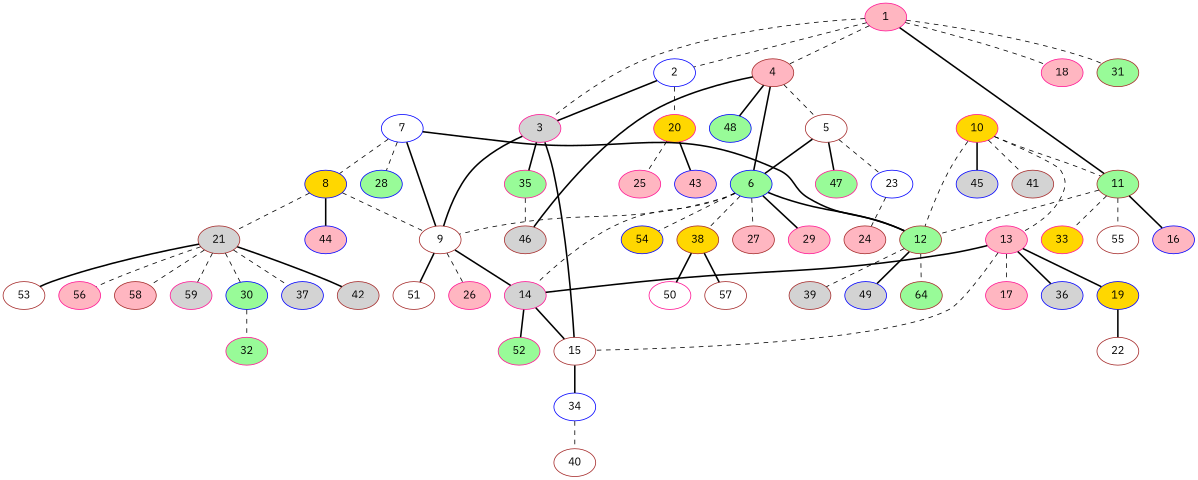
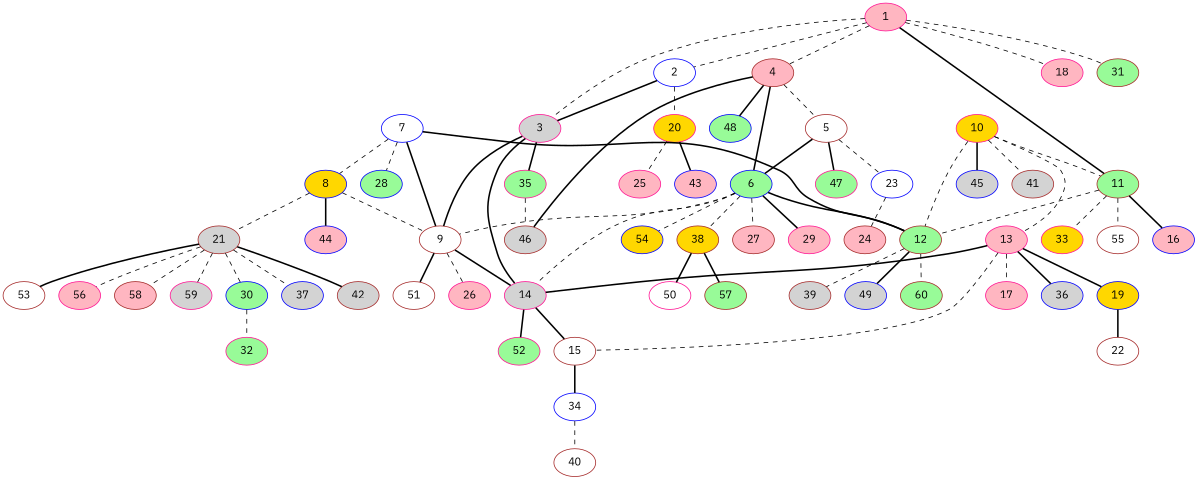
edge "3" -- "15": now "3" -- "14"
node "57": fillcolor white -> palegreen
node "64": label "64" -> "60"
